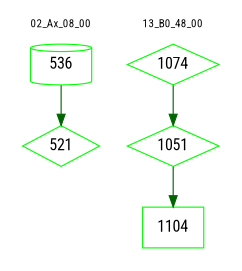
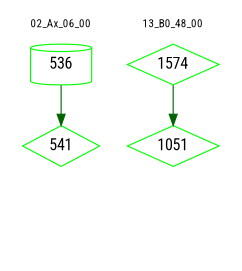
cluster "02_Ax_08_00": label "02_Ax_08_00" -> "02_Ax_06_00"
node "1074": label "1074" -> "1574"
node "521": label "521" -> "541"
node "1104": removed
